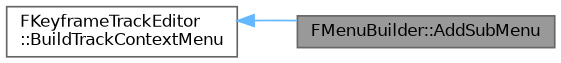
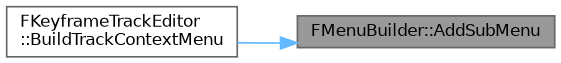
edge "FMenuBuilder::AddSubMenu" -> "FKeyframeTrackEditor ::BuildTrackContextMenu": reversed
